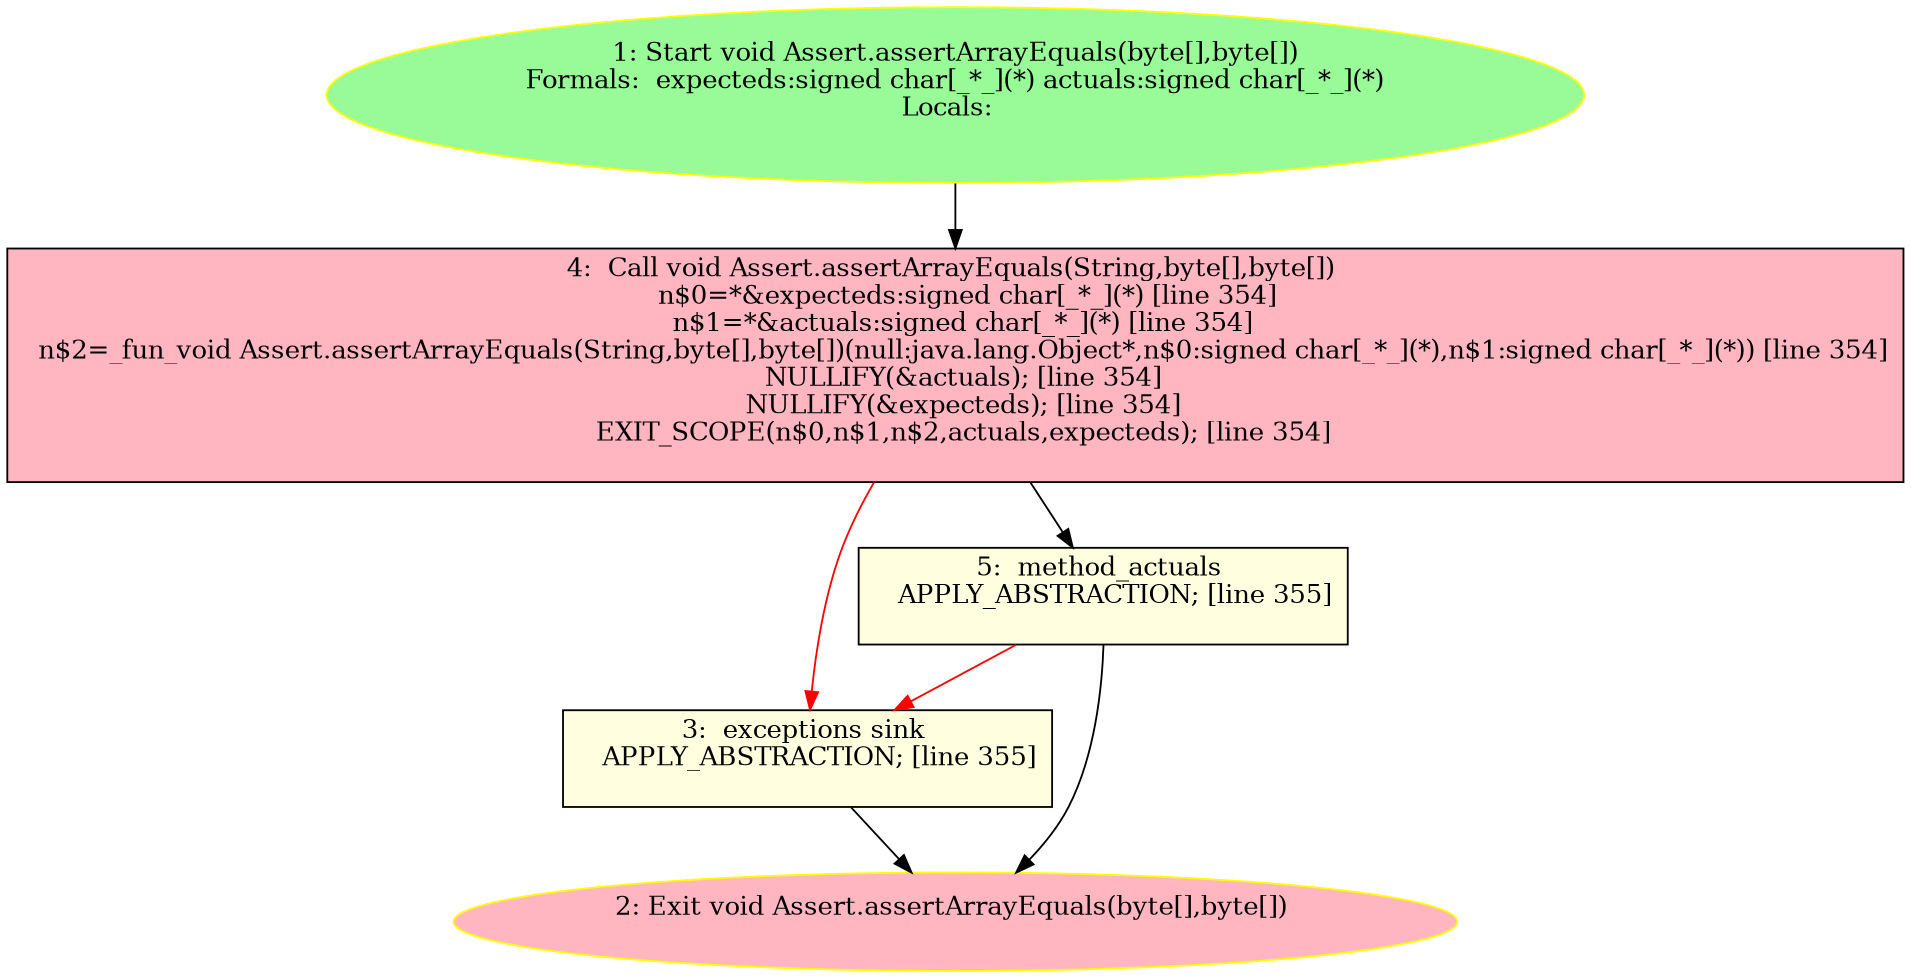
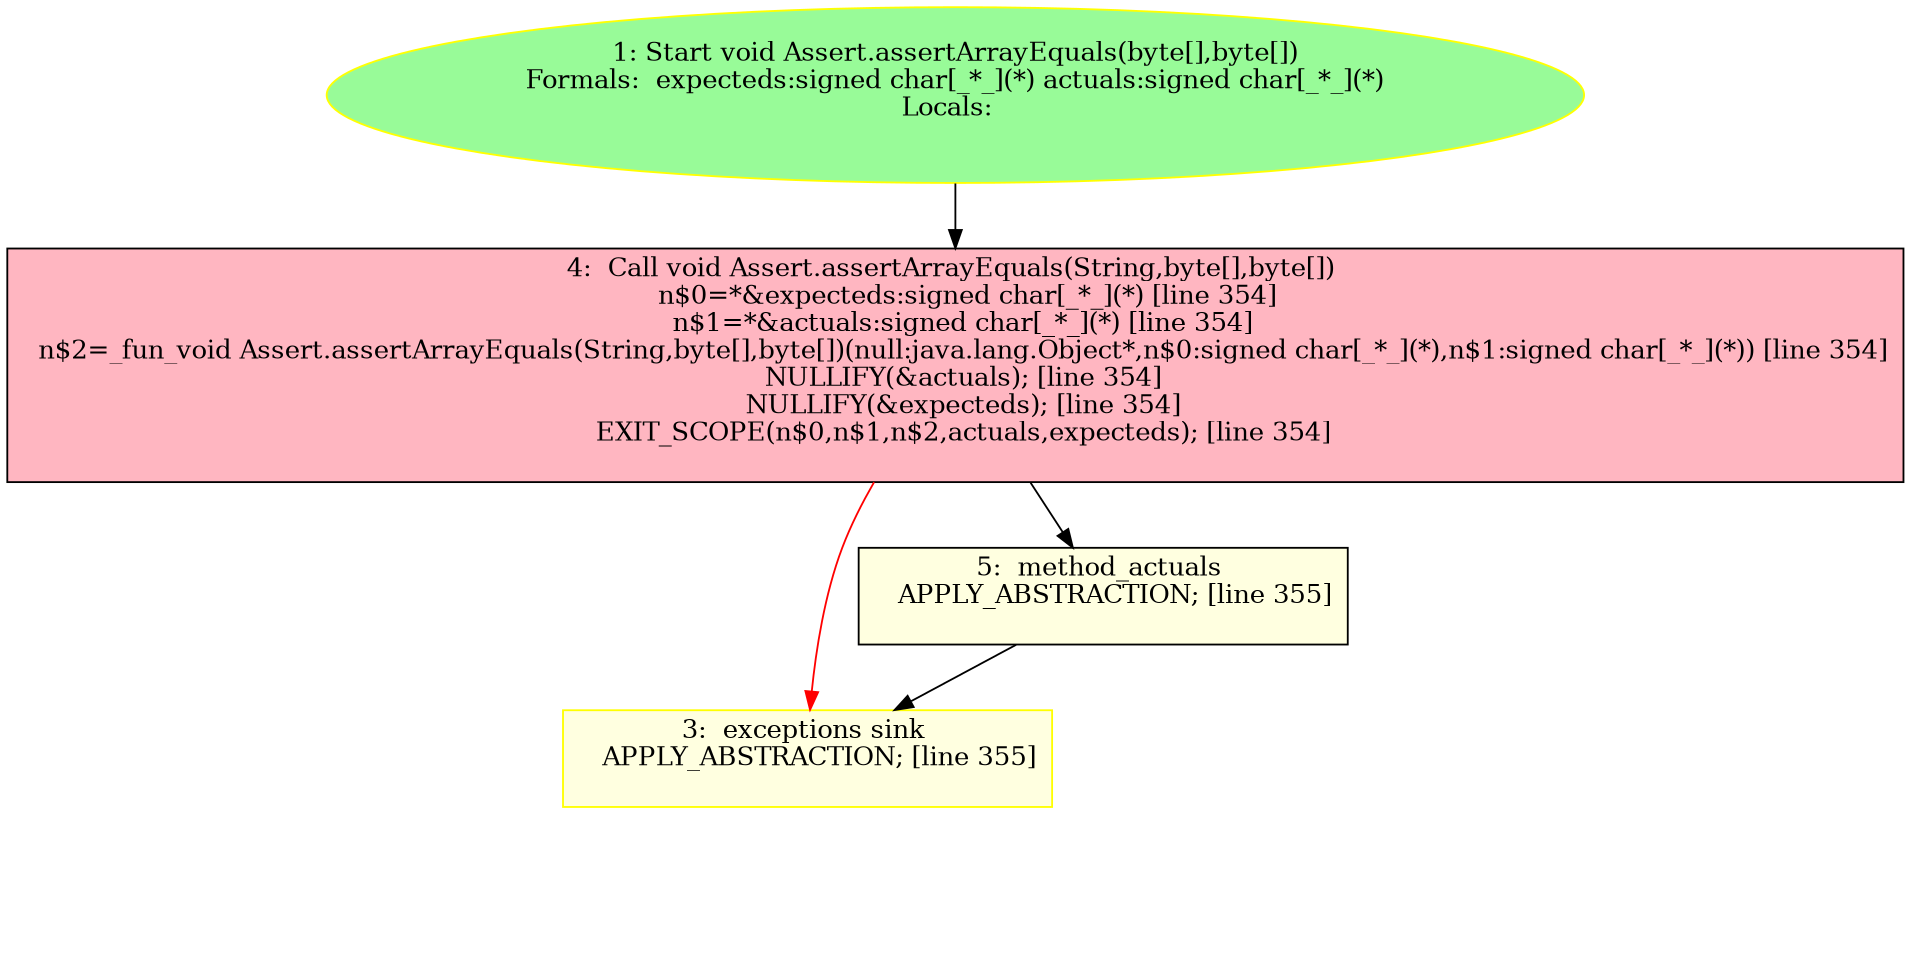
edge "5:  method_actuals APPLY_ABSTRACTION; [line 355]" -> "3:  exceptions sink APPLY_ABSTRACTION; [line 355]": color red -> black
node "3:  exceptions sink APPLY_ABSTRACTION; [line 355]": color black -> yellow
node "2: Exit void Assert.assertArrayEquals(byte[],byte[])": removed
